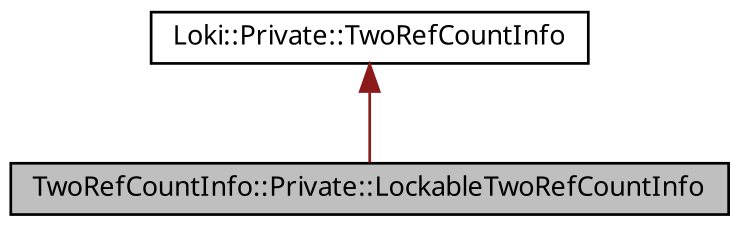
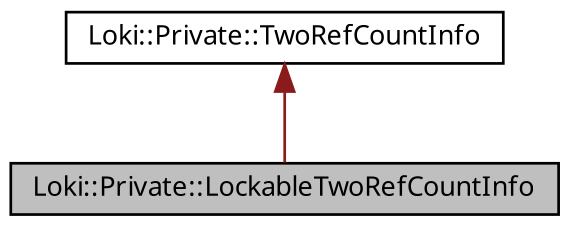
node "TwoRefCountInfo::Private::LockableTwoRefCountInfo": label "TwoRefCountInfo::Private::LockableTwoRefCountInfo" -> "Loki::Private::LockableTwoRefCountInfo"
